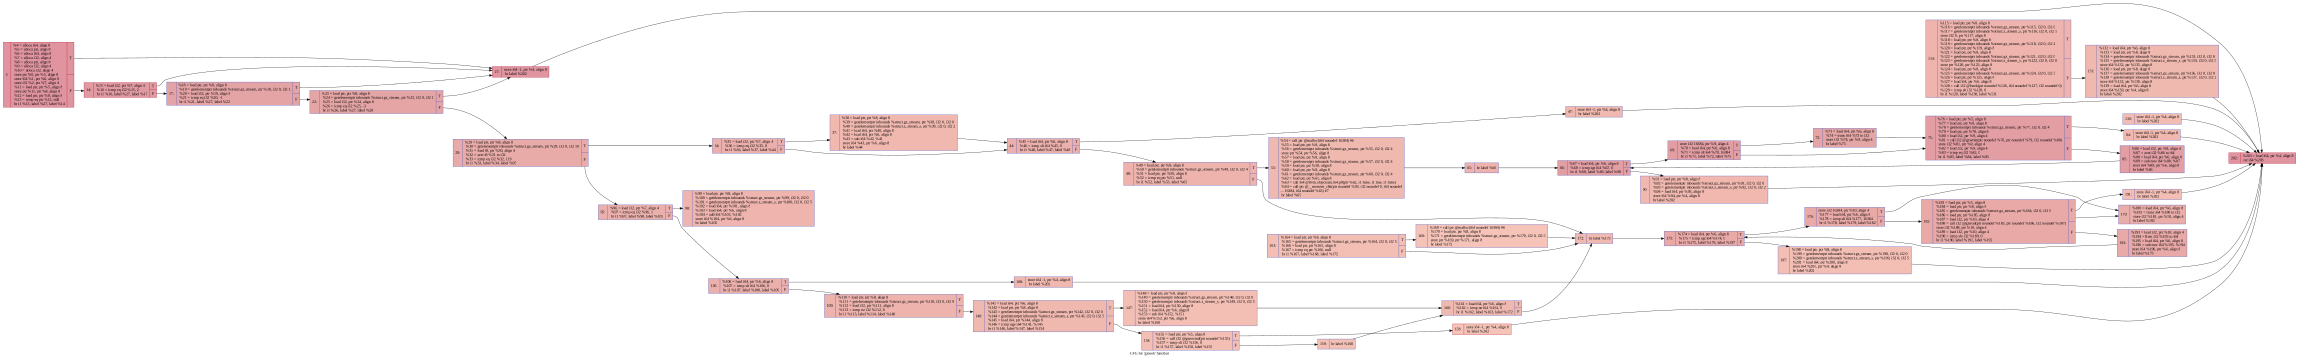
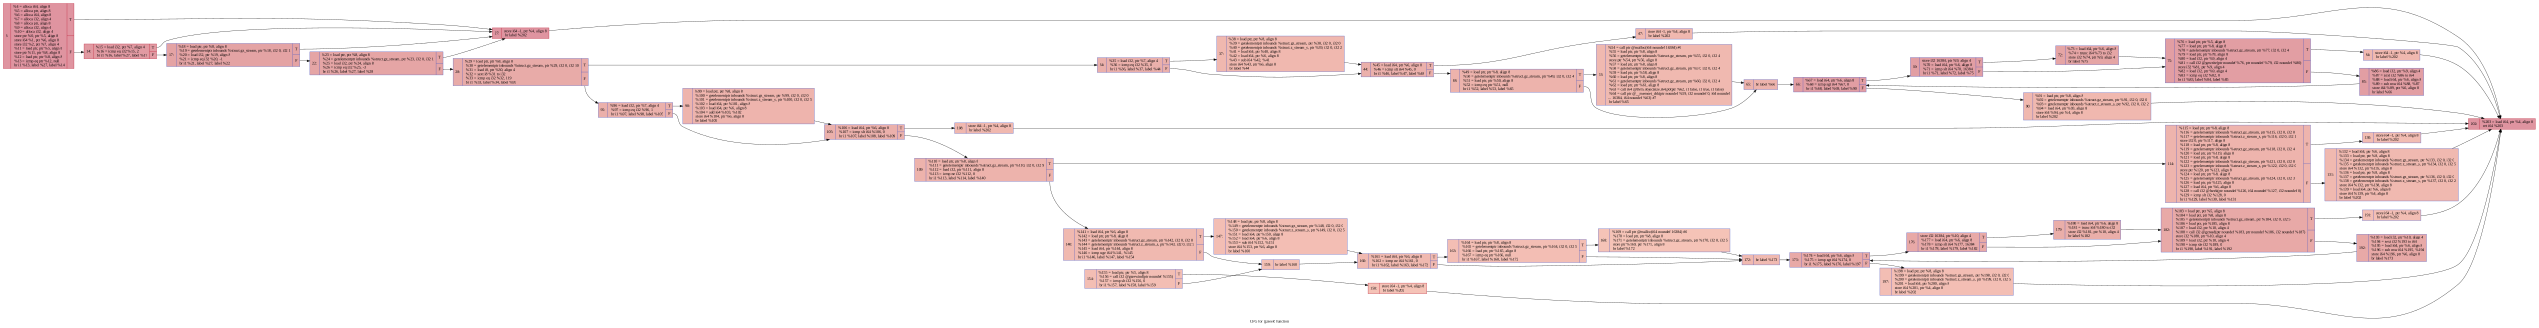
edge "98:" -> "105:": added
edge "114:" -> "130:": added
edge "109:" -> "114:": added
edge "182:" -> "179:": reversed
edge "48:" -> "172:": now "48:" -> "65:"
node "192:": text "%194 = llvm i32 %193 to i64" -> "%194 = sext i32 %193 to i64"
edge "160:" -> "163:": added
edge "140:" -> "154:": now "140:" -> "159:"
